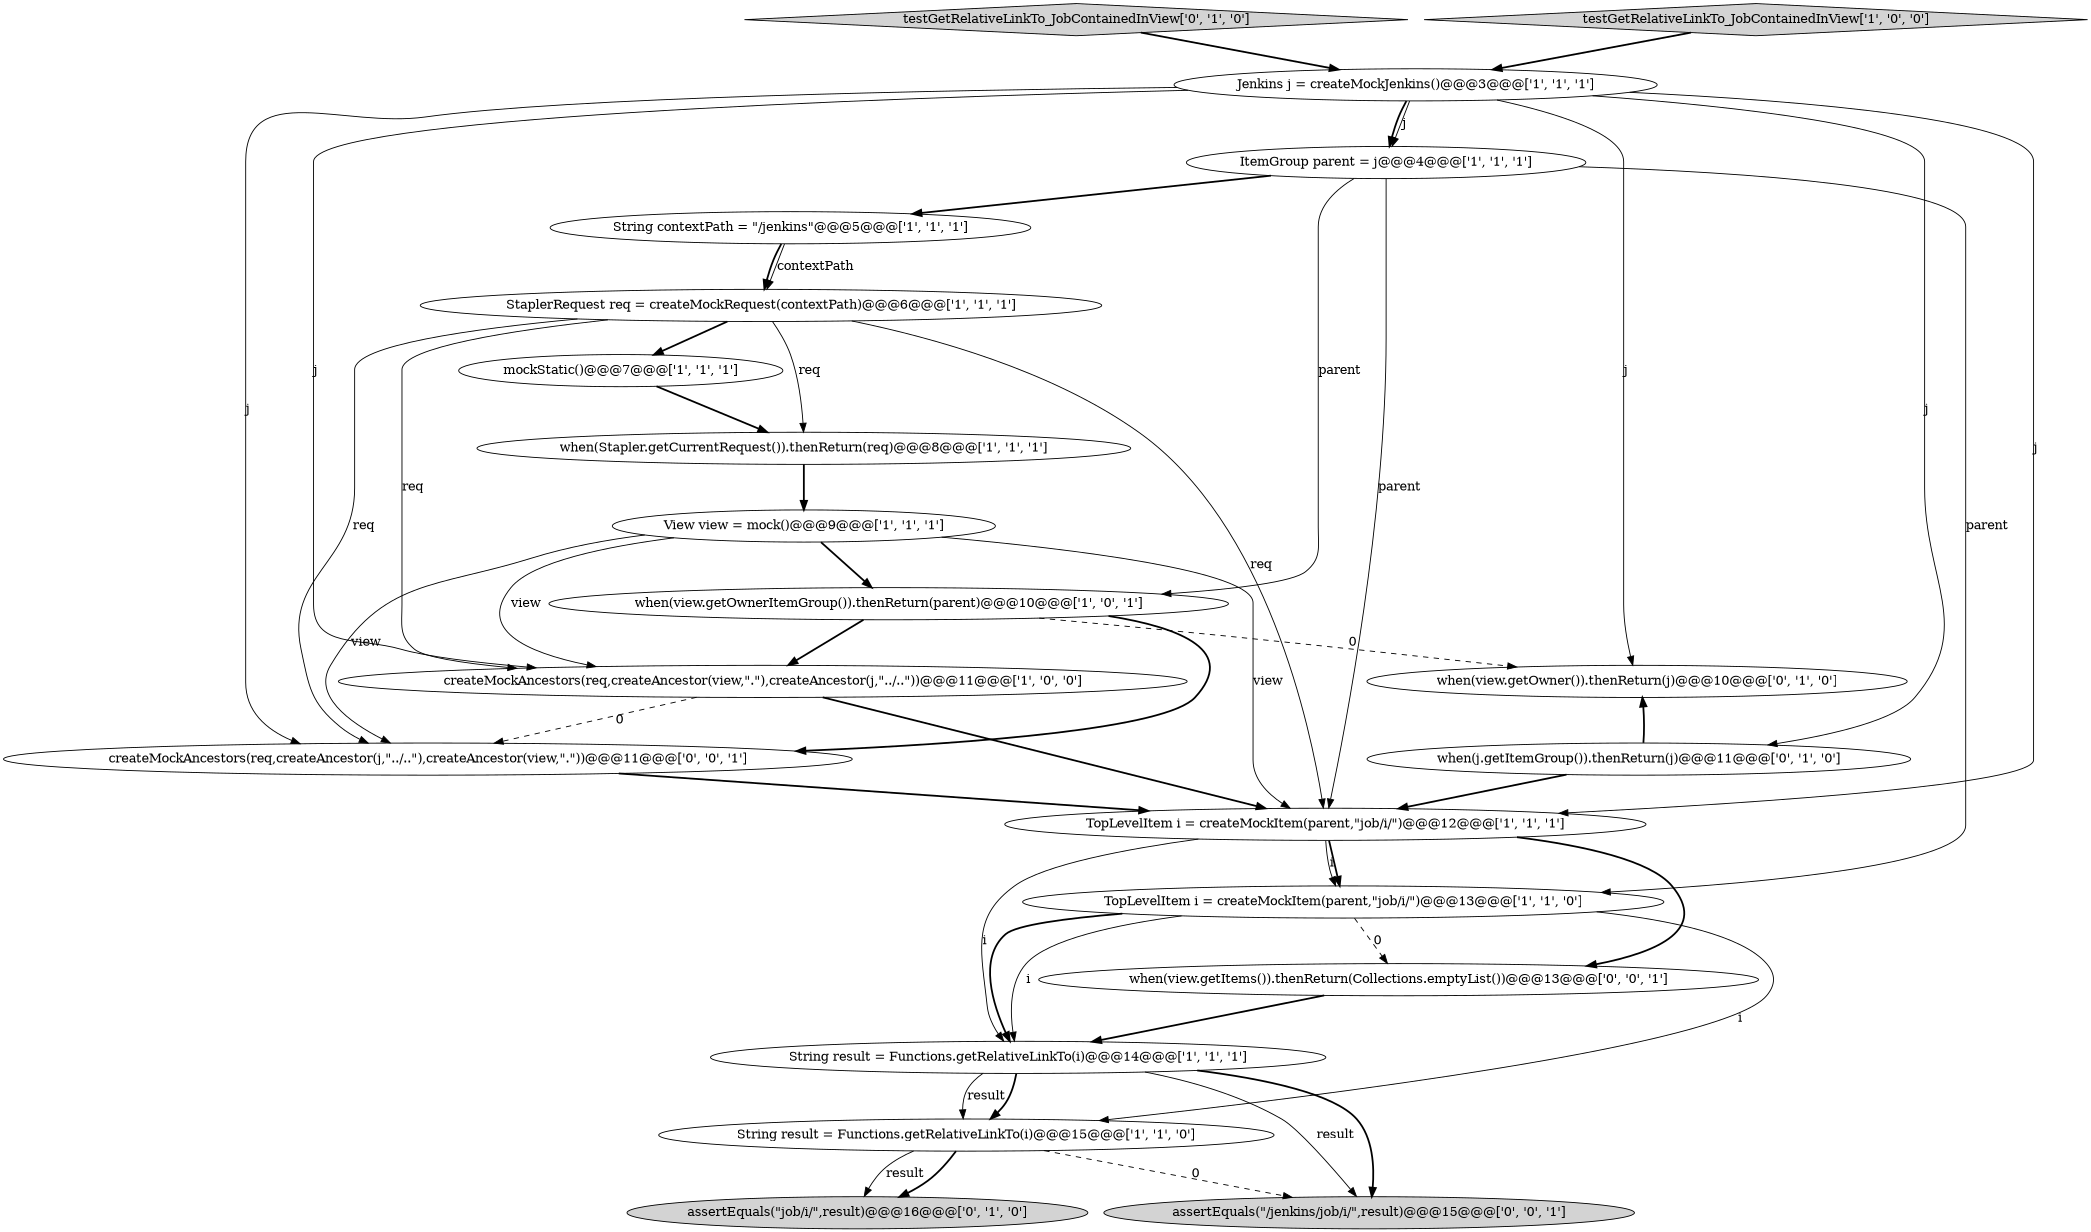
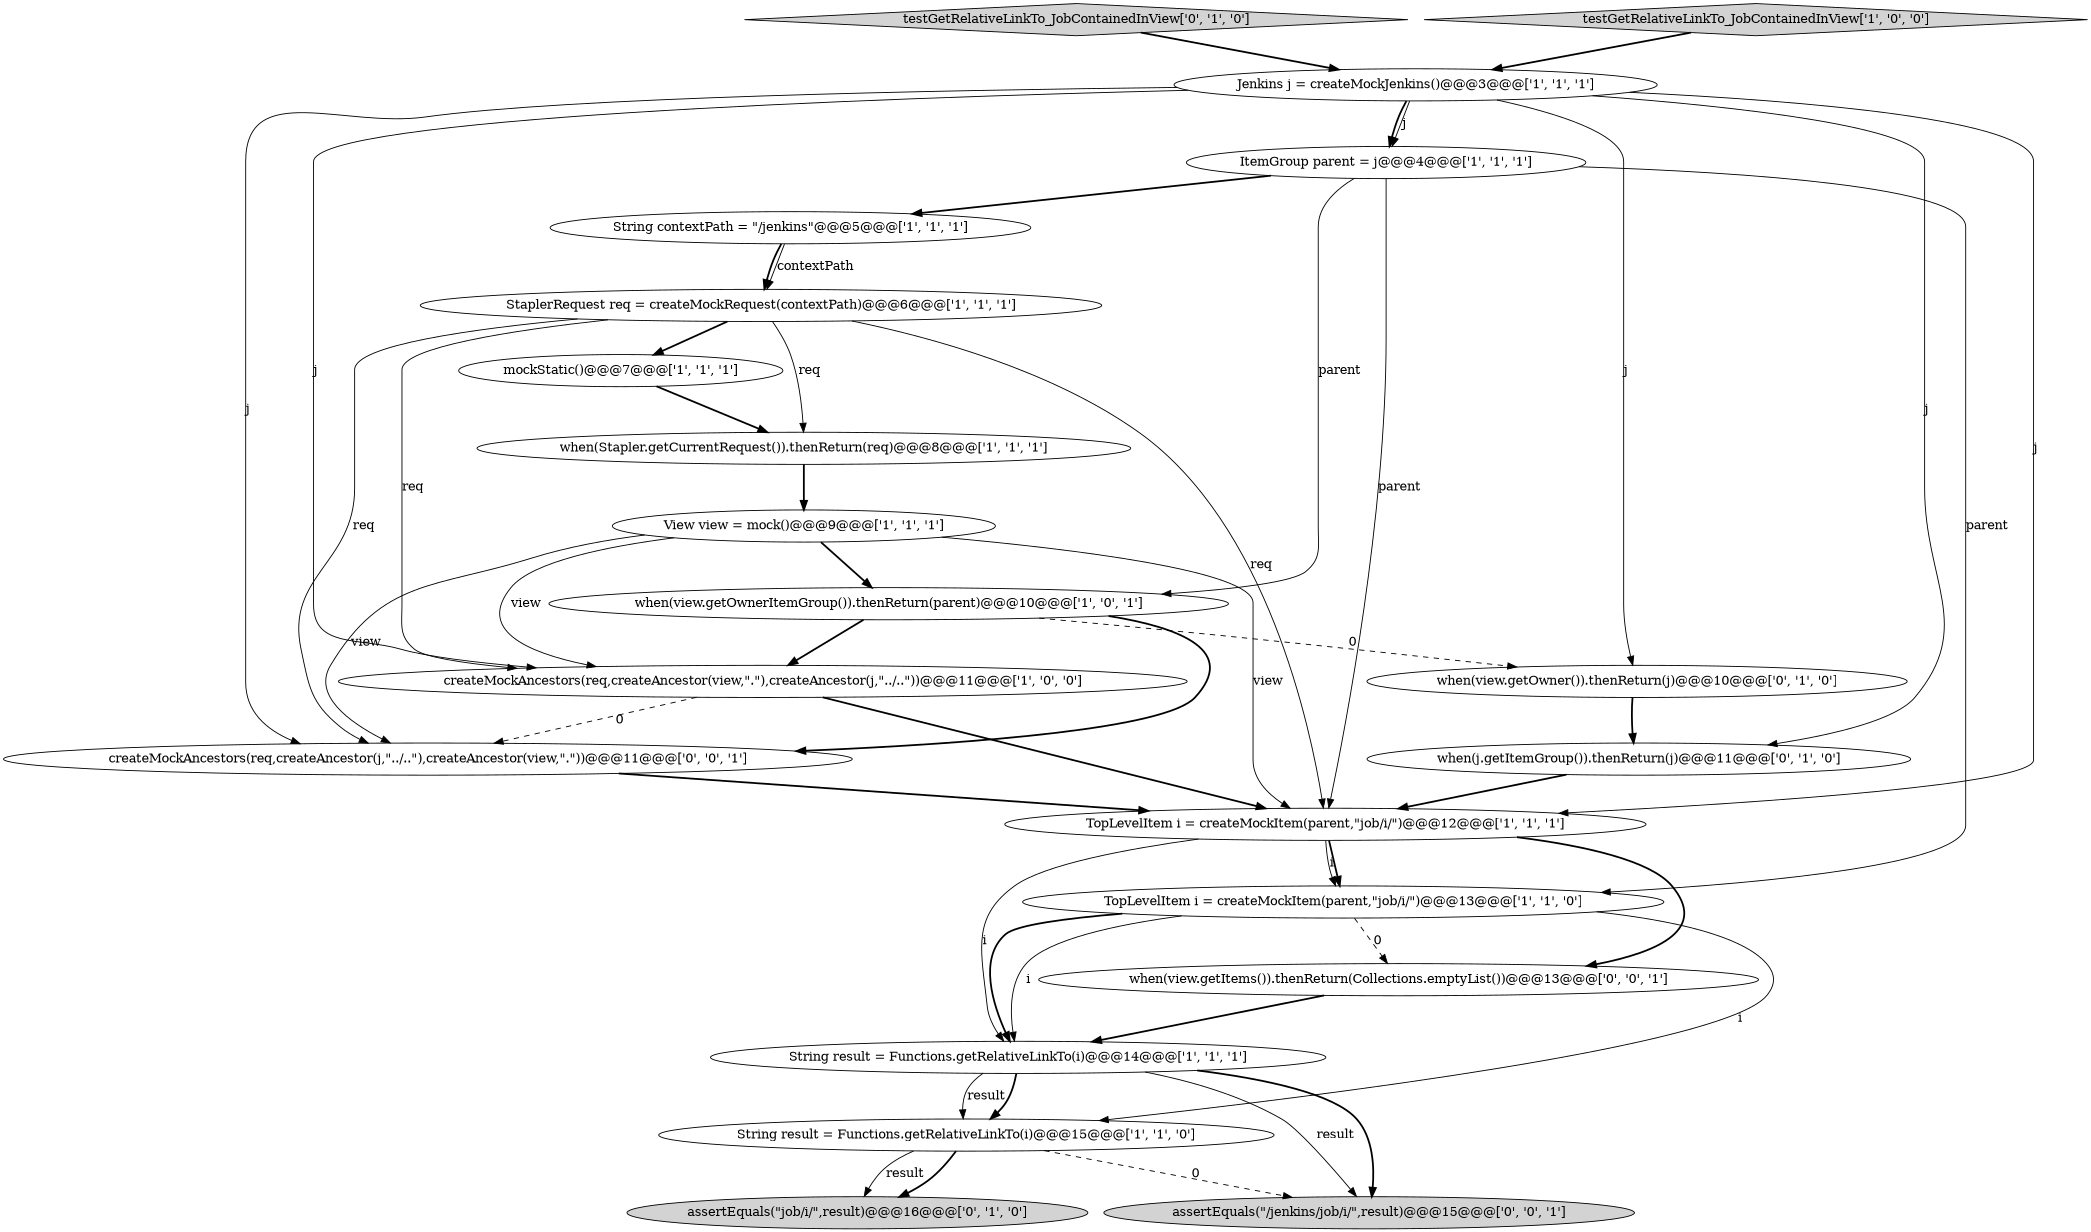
edge "when(j.getItemGroup()).thenReturn(j)@@@11@@@['0', '1', '0']" -> "when(view.getOwner()).thenReturn(j)@@@10@@@['0', '1', '0']": reversed
